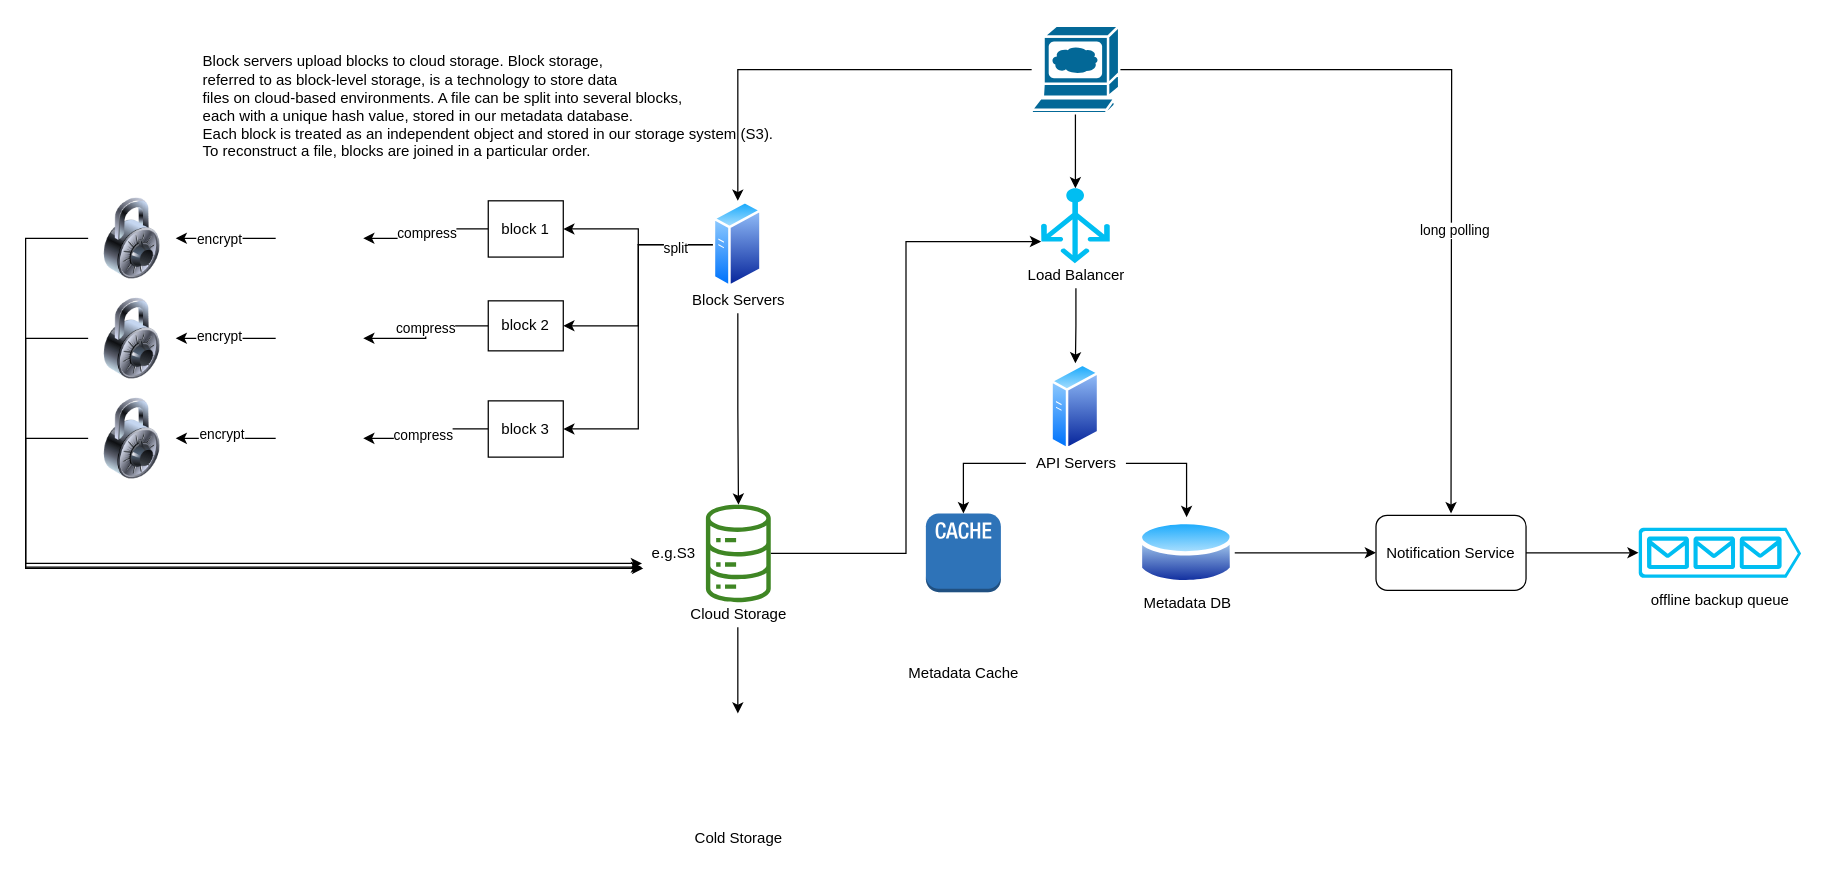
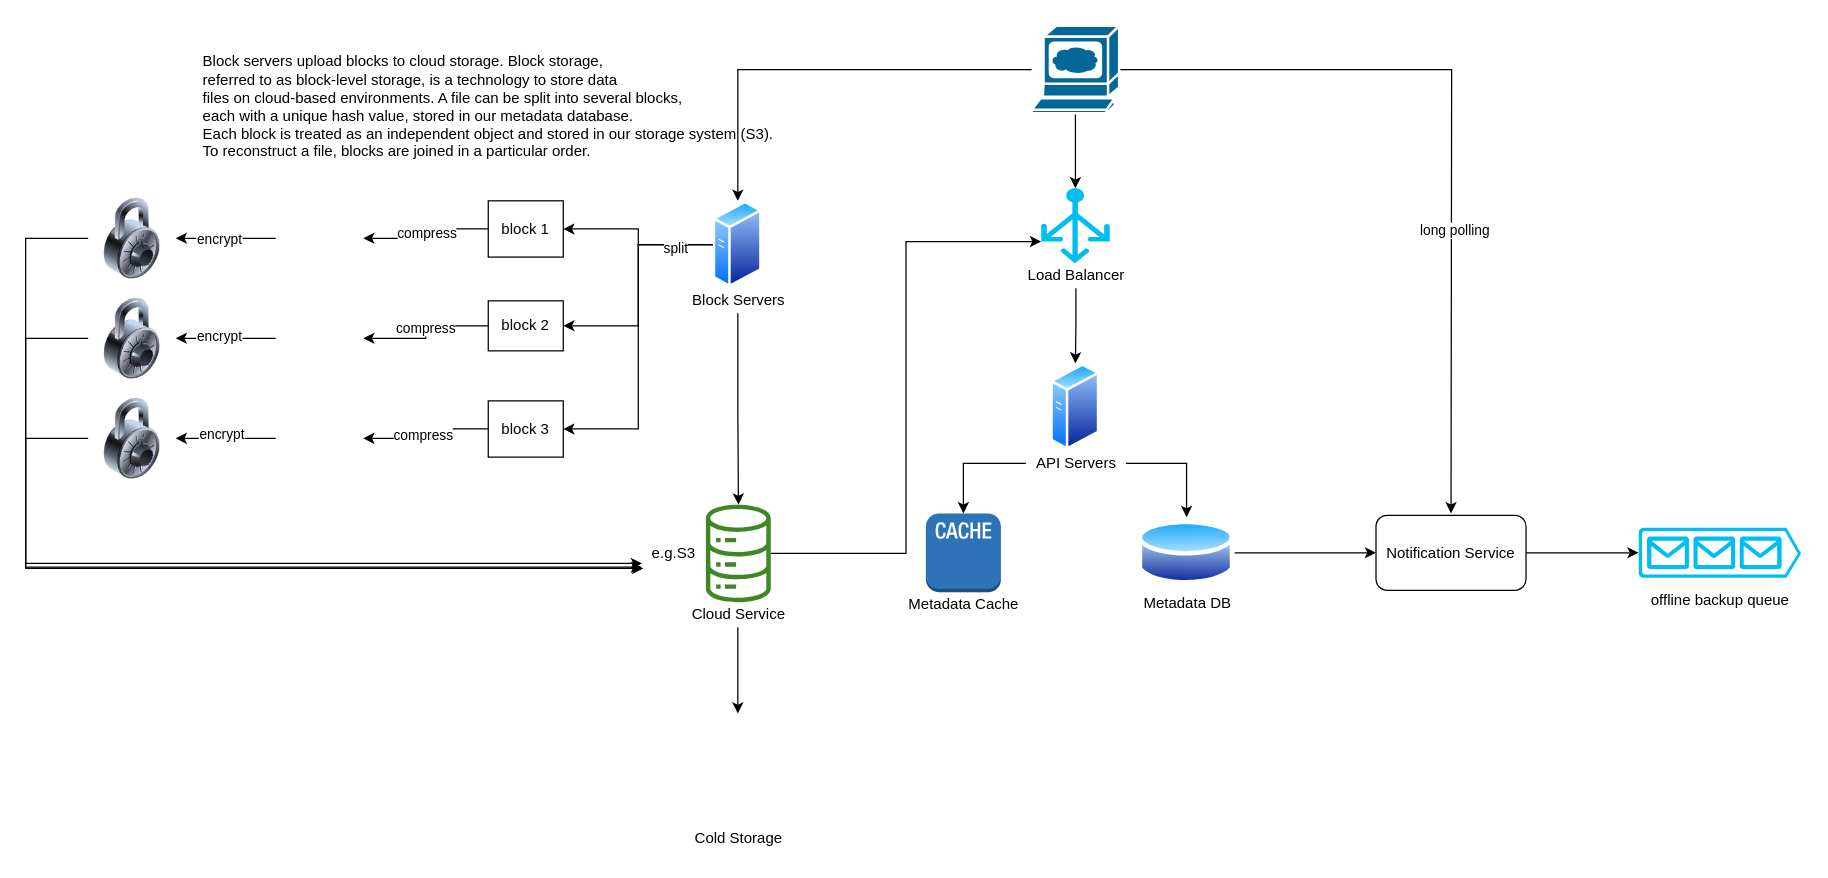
node "Cloud Storage": label "Cloud Storage" -> "Cloud Service"
node "Metadata Cache": moved (963, 673) -> (963, 604)
